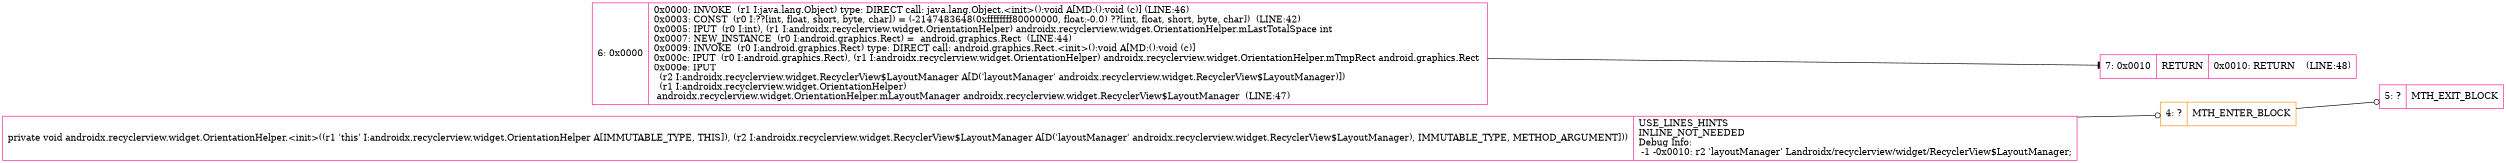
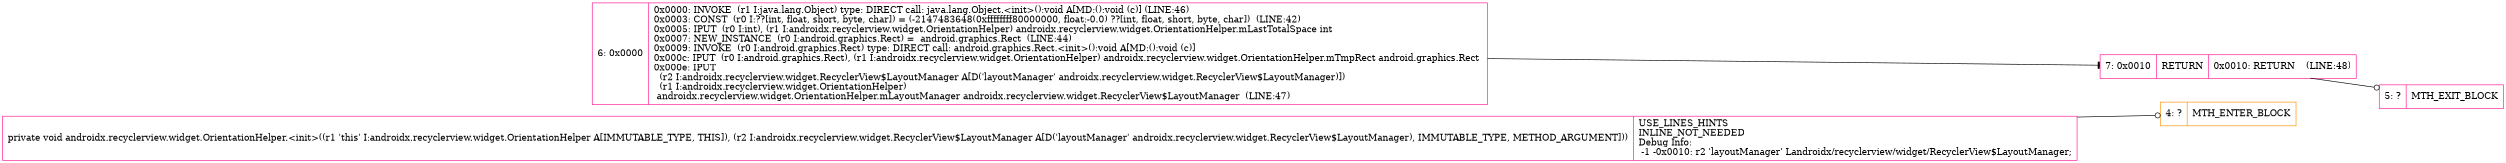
edge "4: ?" -> "5: ?": now "7: 0x0010" -> "5: ?"
